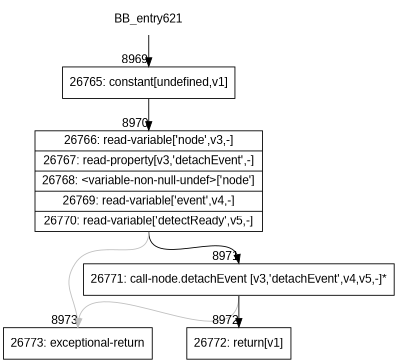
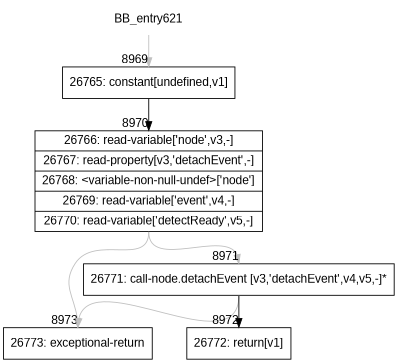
edge "BB_entry621" -> "26765: constant[undefined,v1]": color black -> gray
edge "26766: read-variable['node',v3,-]" -> "26771: call-node.detachEvent [v3,'detachEvent',v4,v5,-]*": color black -> gray
